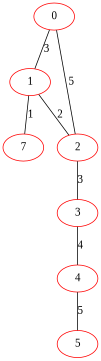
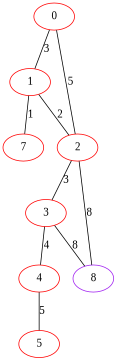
node "8": added
